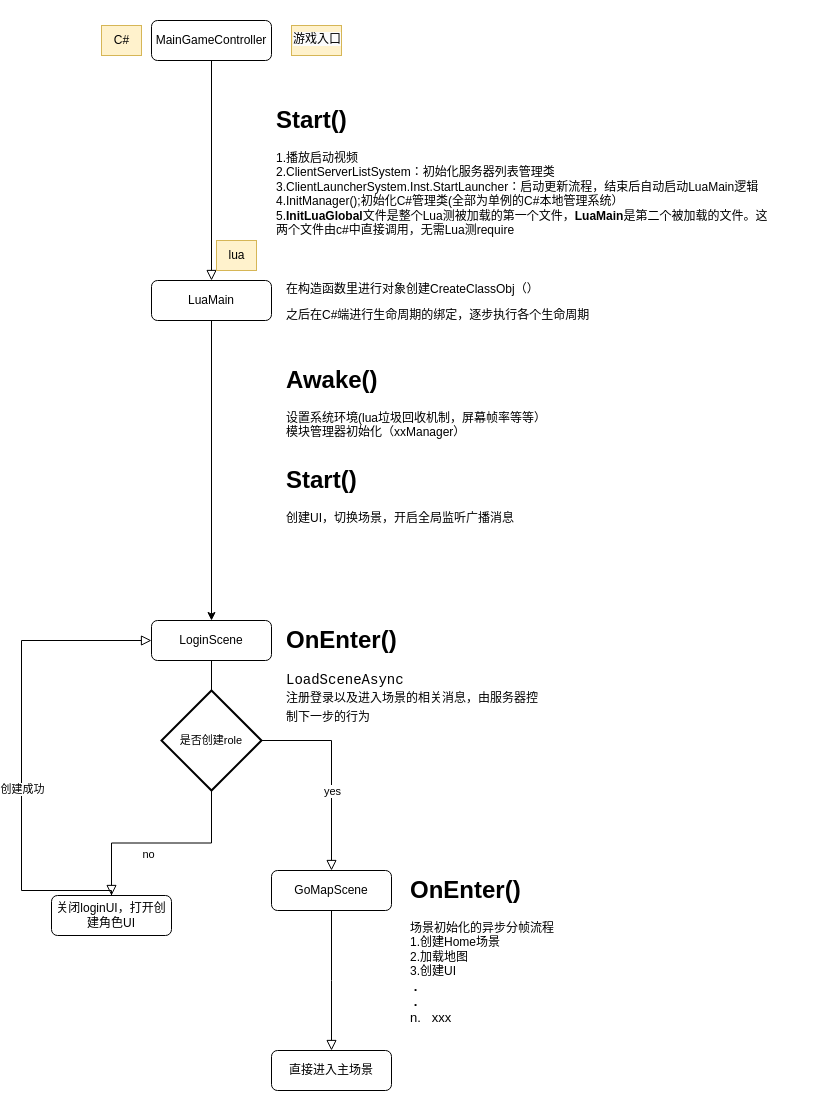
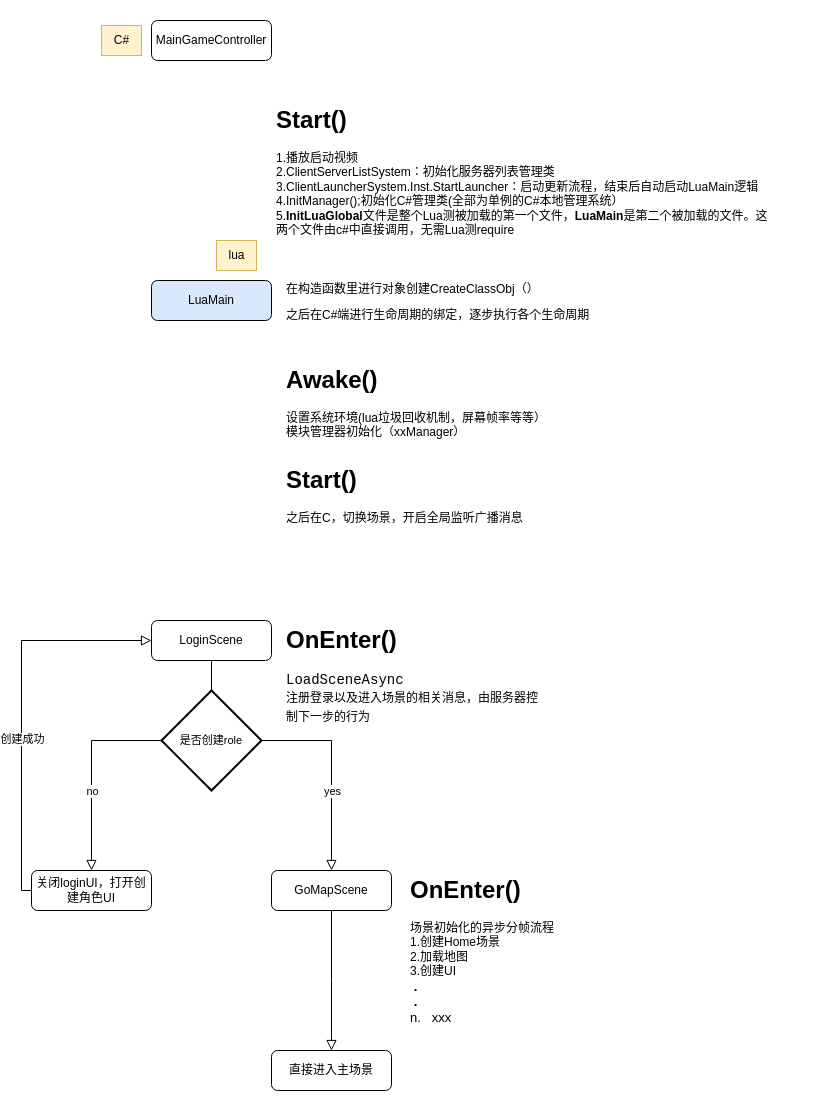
node "游戏入口": removed
edge "MainGameController" -> "LuaMain": removed
node "LuaMain": fillcolor #ffffff -> #dae8fc
node "Start() 创建UI，切换场景，开启全局监听广播消息": label "Start() 创建UI，切换场景，开启全局监听广播消息" -> "Start() 之后在C，切换场景，开启全局监听广播消息"
edge "LuaMain" -> "LoginScene": removed
node "关闭loginUI，打开创建角色UI": moved (112, 916) -> (92, 891)
